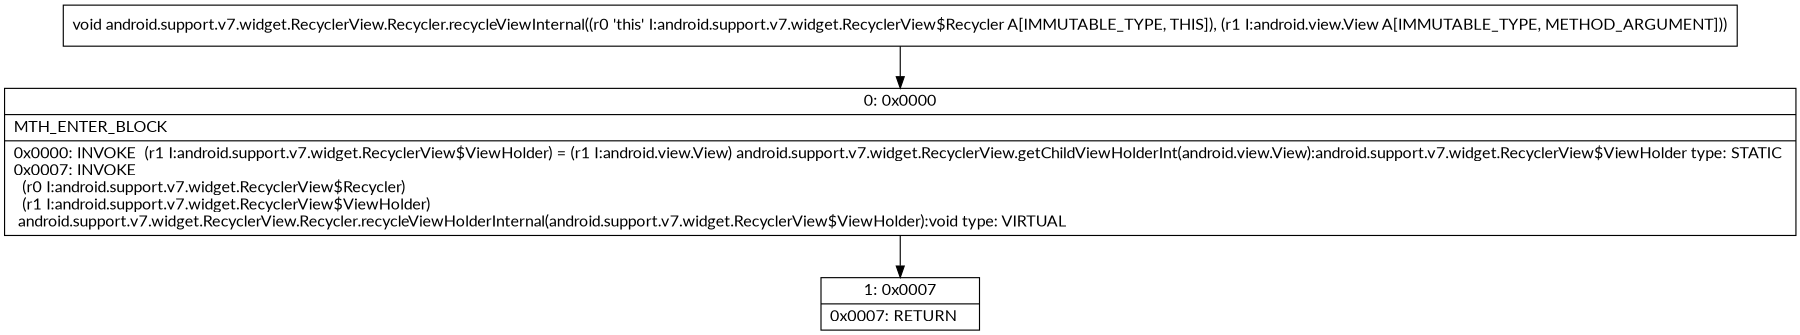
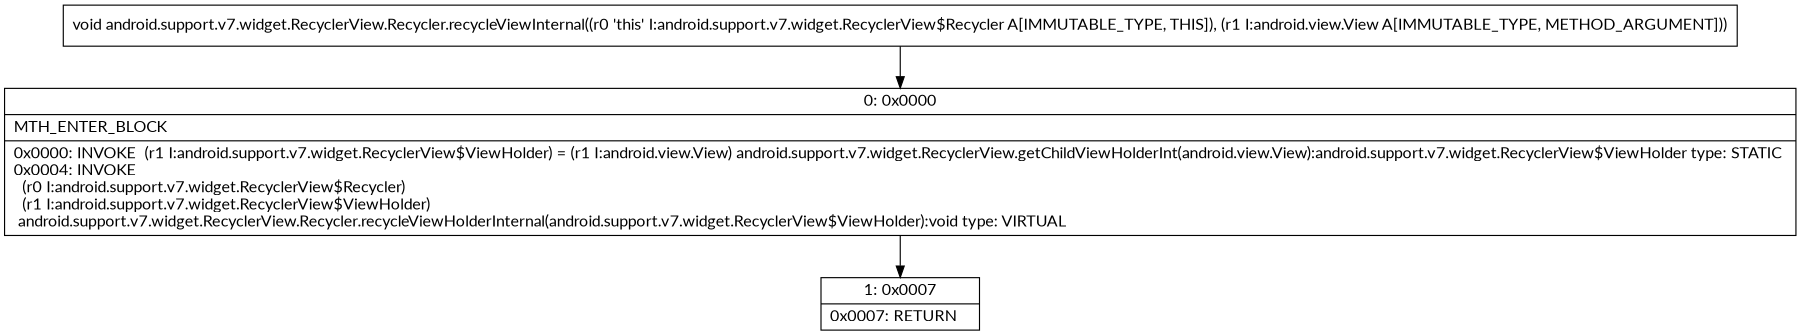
node "0: 0x0000": text "0x0007: INVOKE" -> "0x0004: INVOKE"
